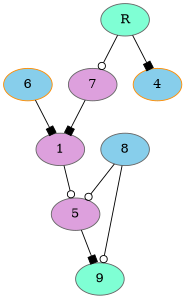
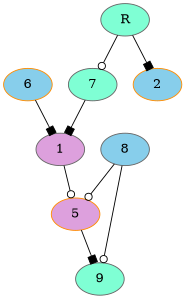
node "7": fillcolor plum -> aquamarine
node "4": label "4" -> "2"
node "5": color gray40 -> darkorange
